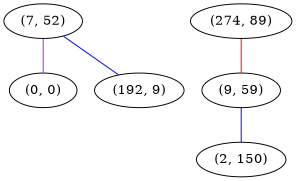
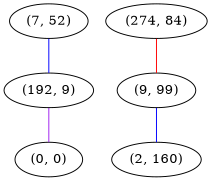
node "(274, 89)": label "(274, 89)" -> "(274, 84)"
edge "(7, 52)" -- "(0, 0)": now "(192, 9)" -- "(0, 0)"
node "(9, 59)": label "(9, 59)" -> "(9, 99)"
node "(2, 150)": label "(2, 150)" -> "(2, 160)"
